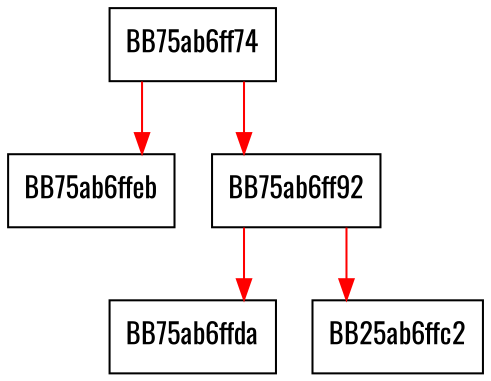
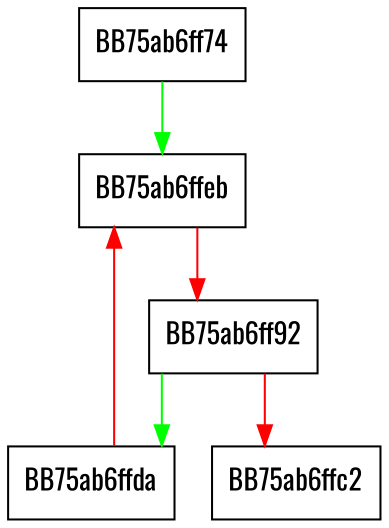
edge "BB75ab6ff74" -> "BB75ab6ffeb": color red -> green
edge "BB75ab6ff74" -> "BB75ab6ff92": now "BB75ab6ffeb" -> "BB75ab6ff92"
edge "BB75ab6ff92" -> "BB75ab6ffda": color red -> green
node "BB25ab6ffc2": label "BB25ab6ffc2" -> "BB75ab6ffc2"
edge "BB75ab6ffda" -> "BB75ab6ffeb": added
